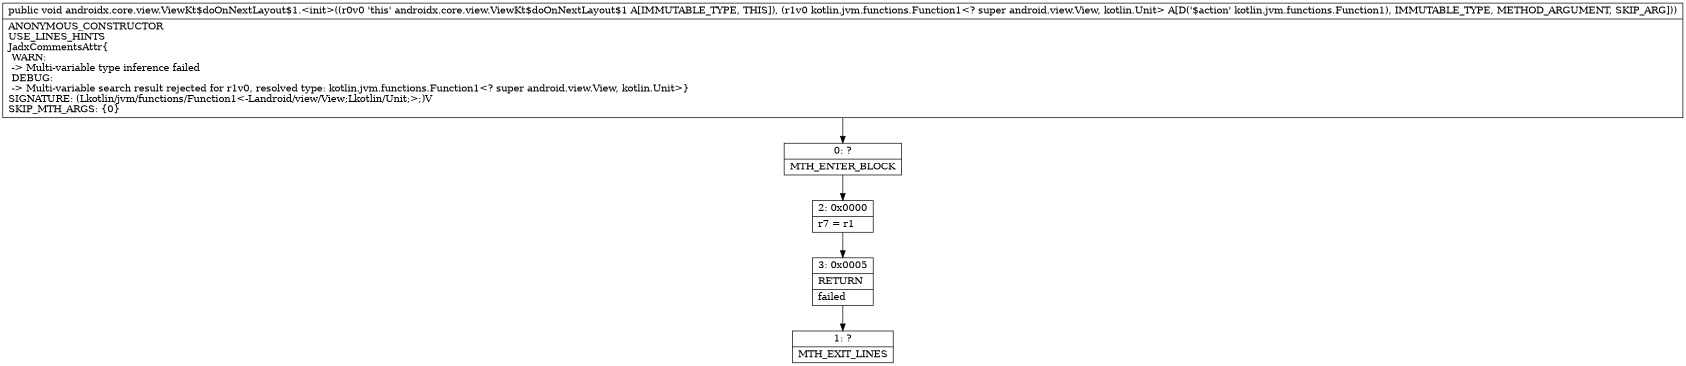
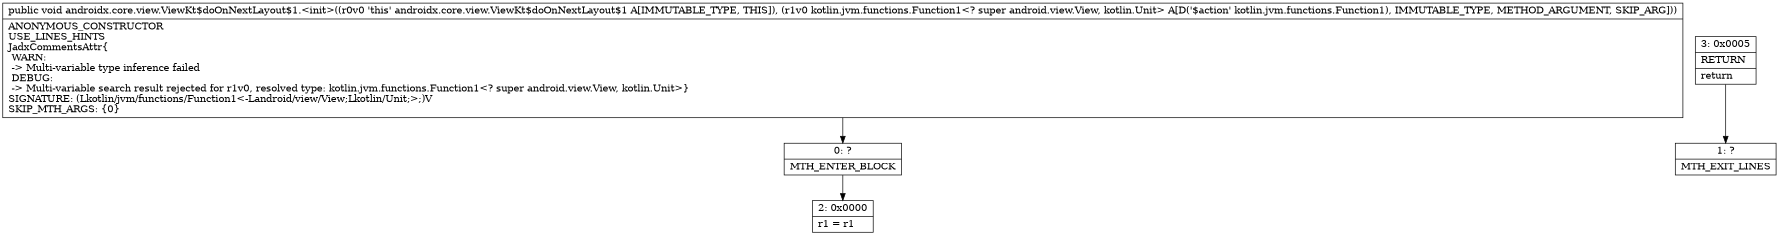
node "2: 0x0000": text "r7 = r1" -> "r1 = r1"
edge "2: 0x0000" -> "3: 0x0005": removed
node "3: 0x0005": text "failed" -> "return"
